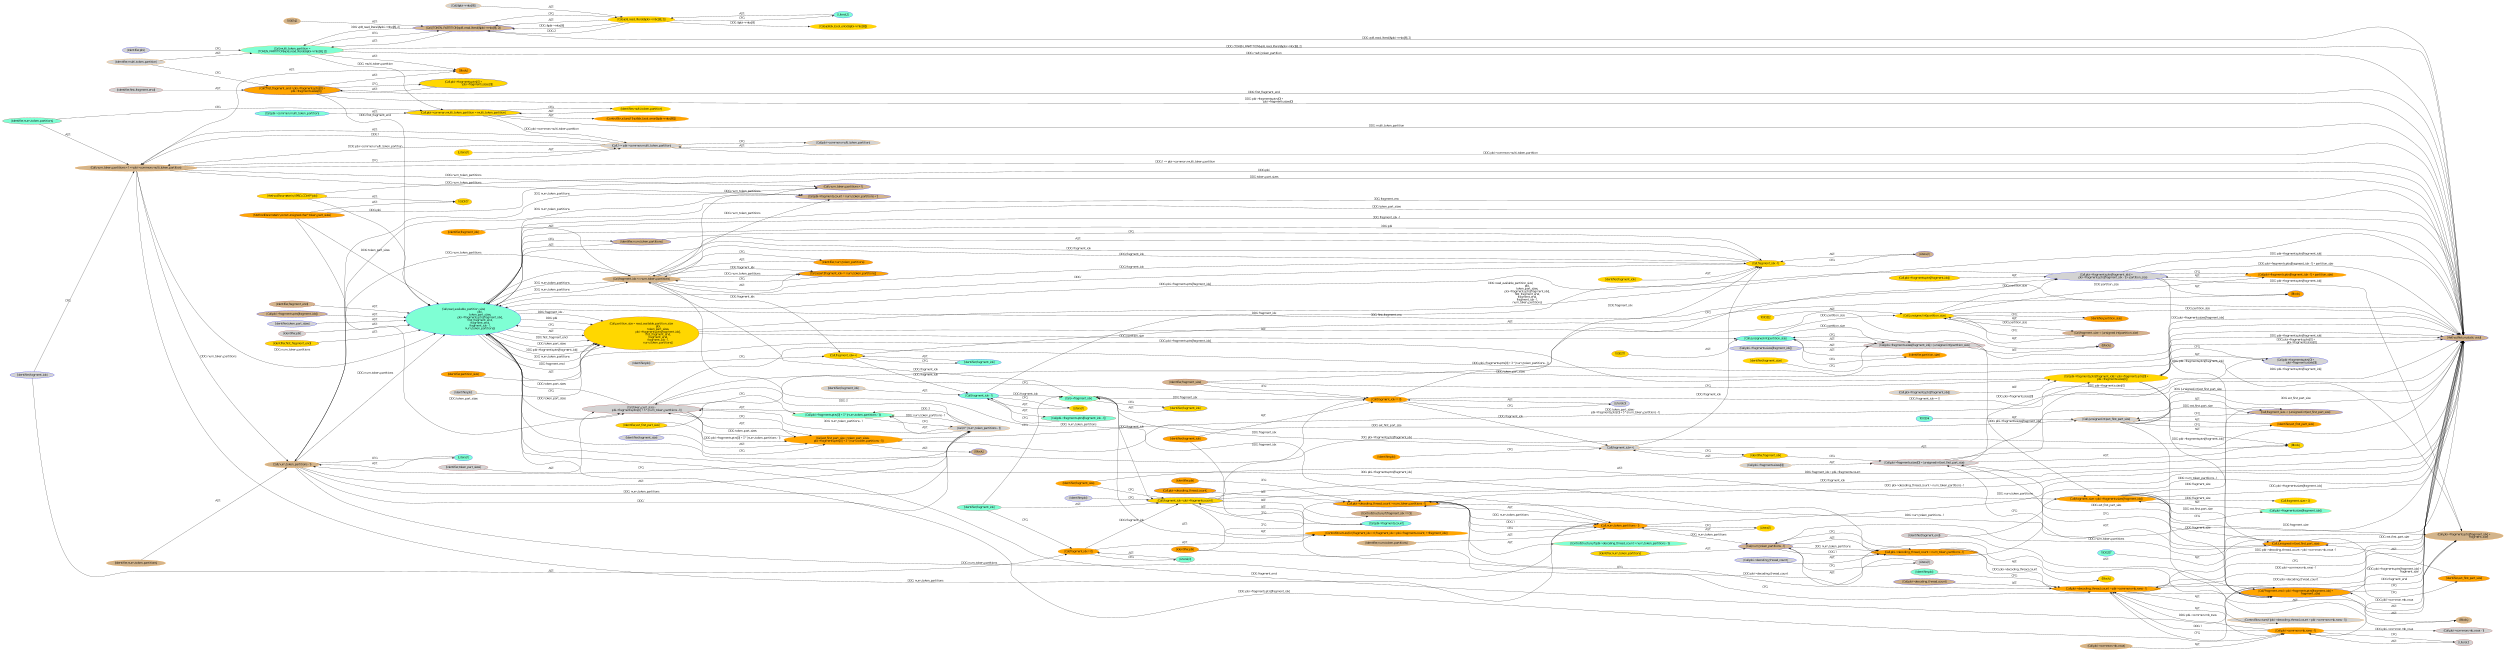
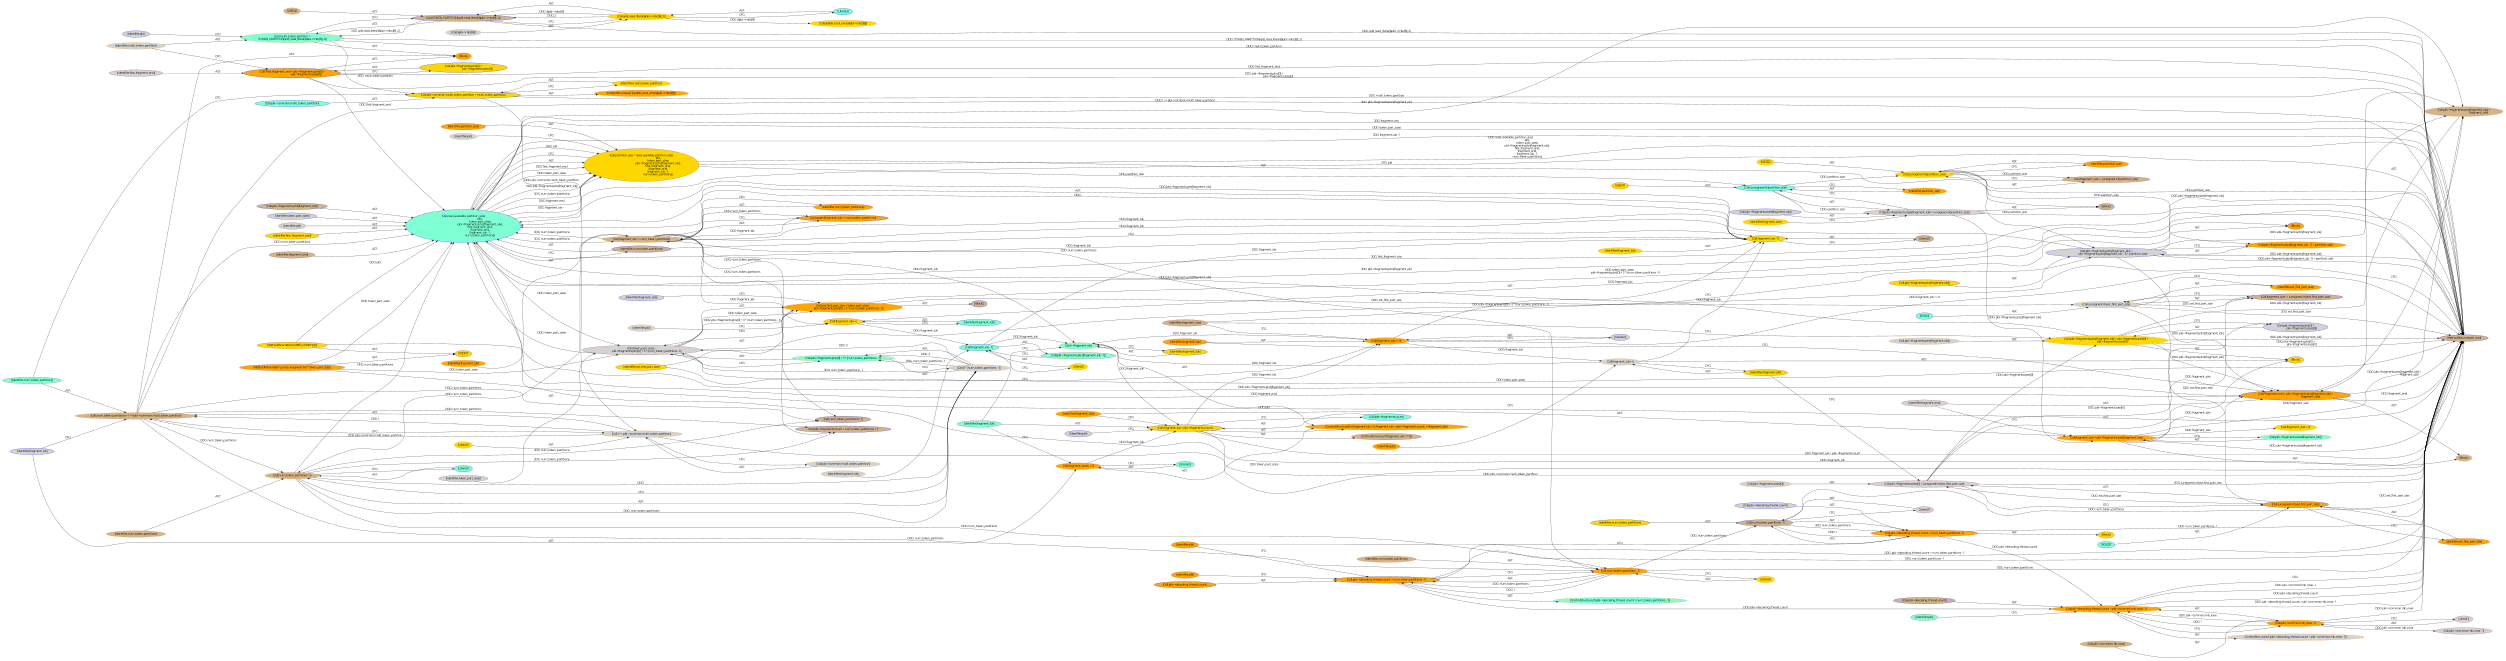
edge "(Call,++fragment_idx)" -> "(Call,fragment_idx <= num_token_partitions)": reversed
node "(Call,fragment_idx = 0)": label "(Call,fragment_idx = 0)" -> "(Call,fragment_static = 0)"
